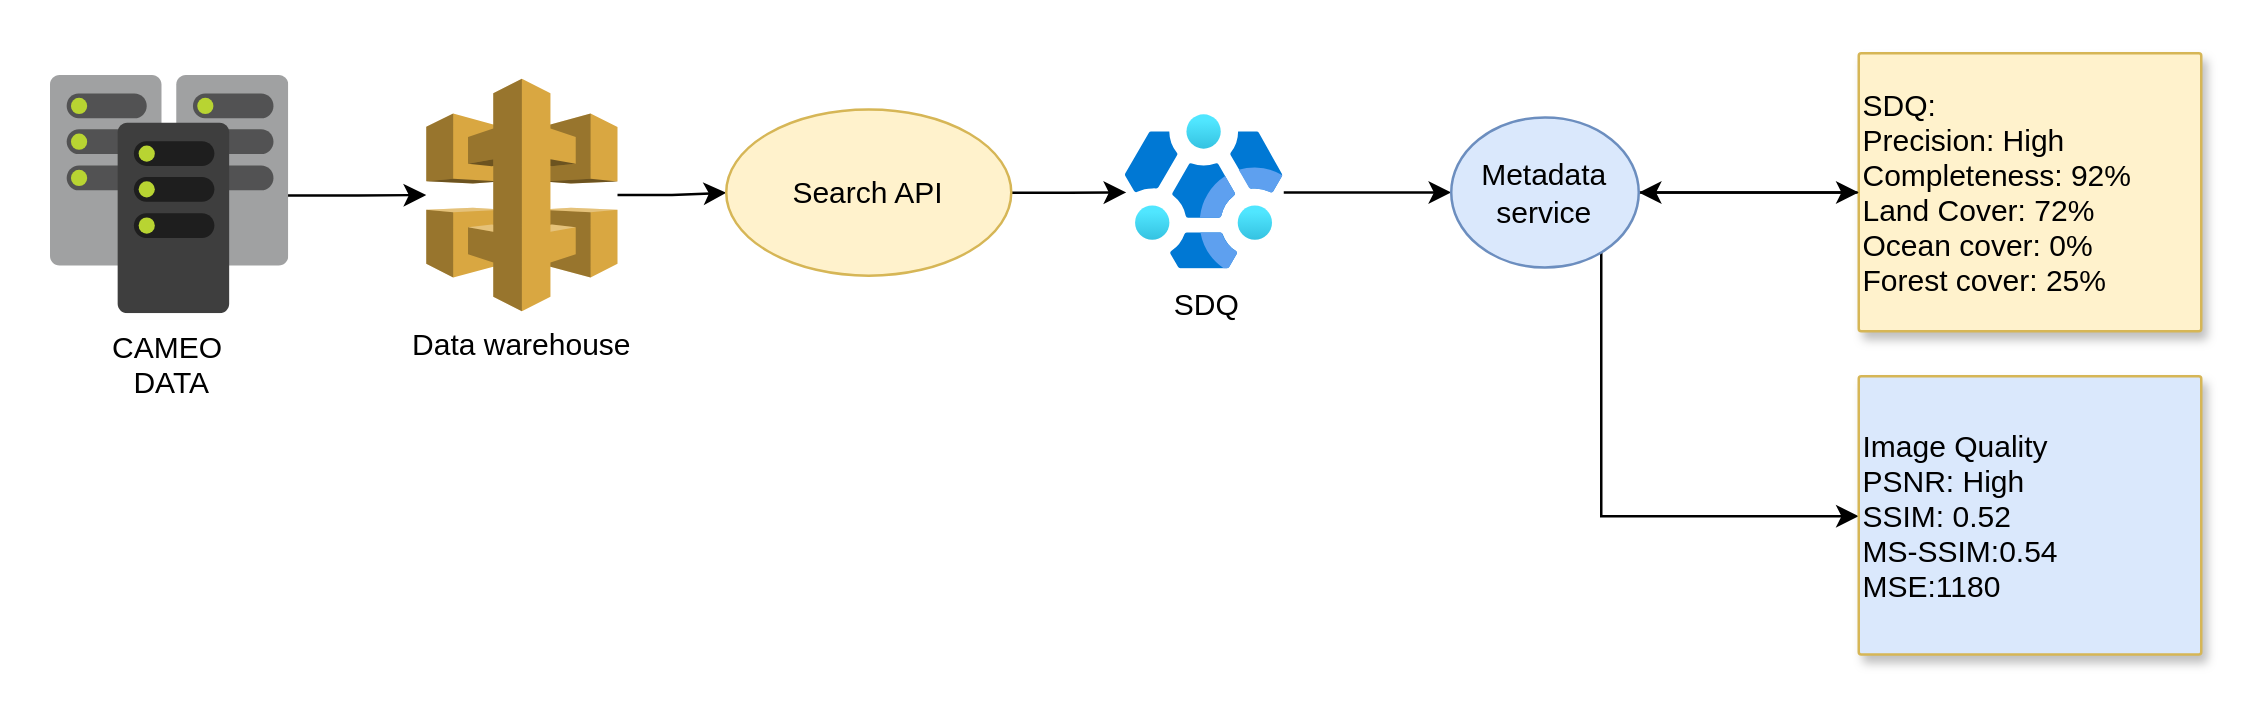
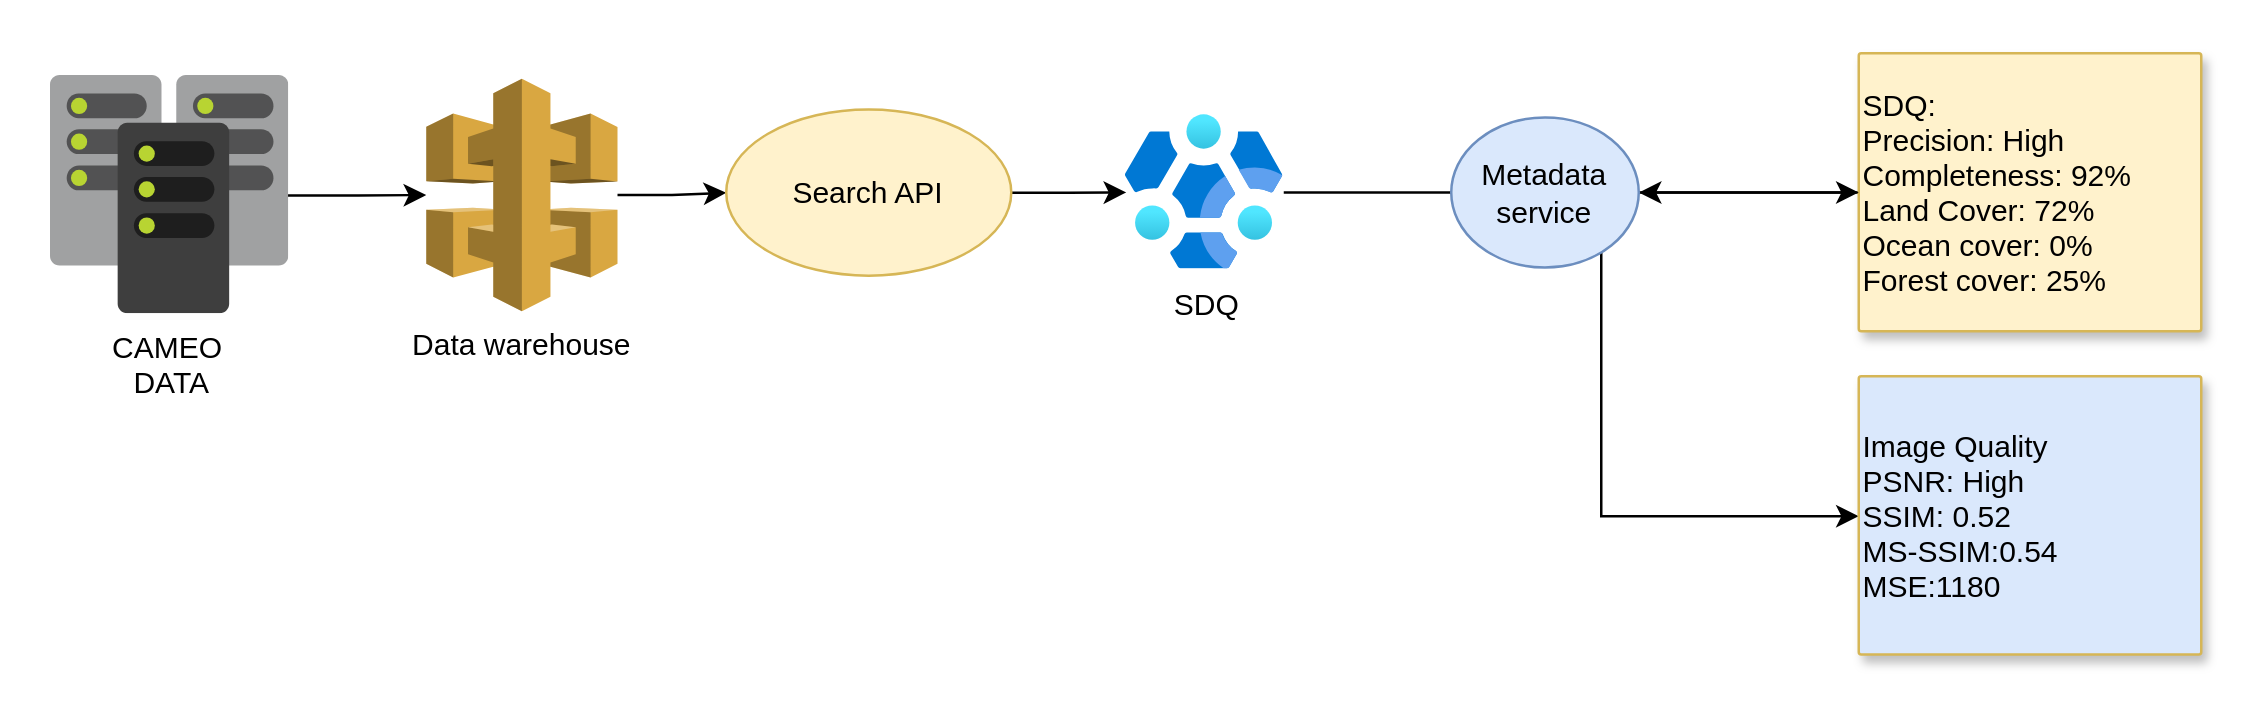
edge "SDQ" -> "Metadata service": arrowhead classic -> none
